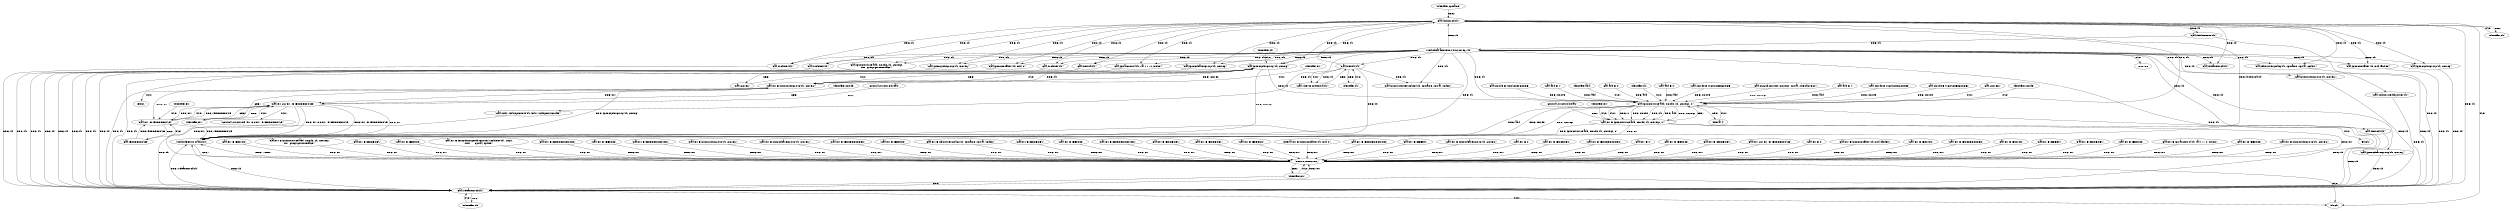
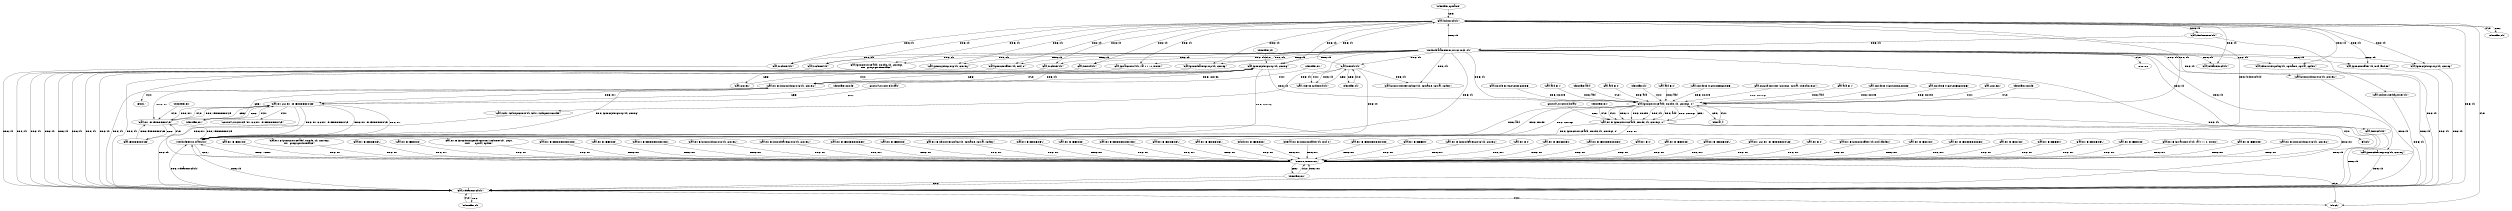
edge "(Identifier,optname)" -> "(Call,lock_sock(sk))": label "DDG: " -> "CFG: "
node "(MethodParameterIn,struct mreq *sk)": label "(MethodParameterIn,struct mreq *sk)" -> "(MethodParameterIn,struct sock *sk)"
node "(Call,err = -EPROTO)": label "(Call,err = -EPROTO)" -> "(Block,err = -EPROTO)"
